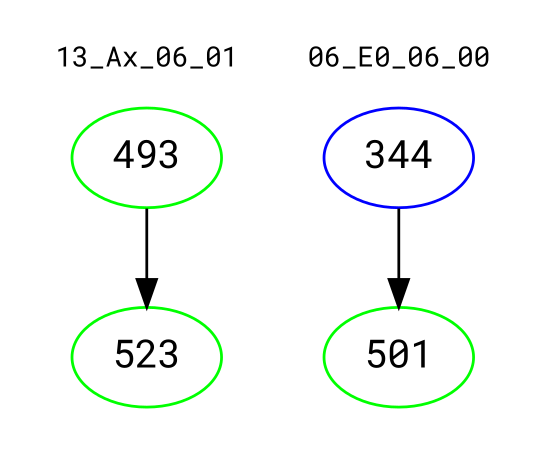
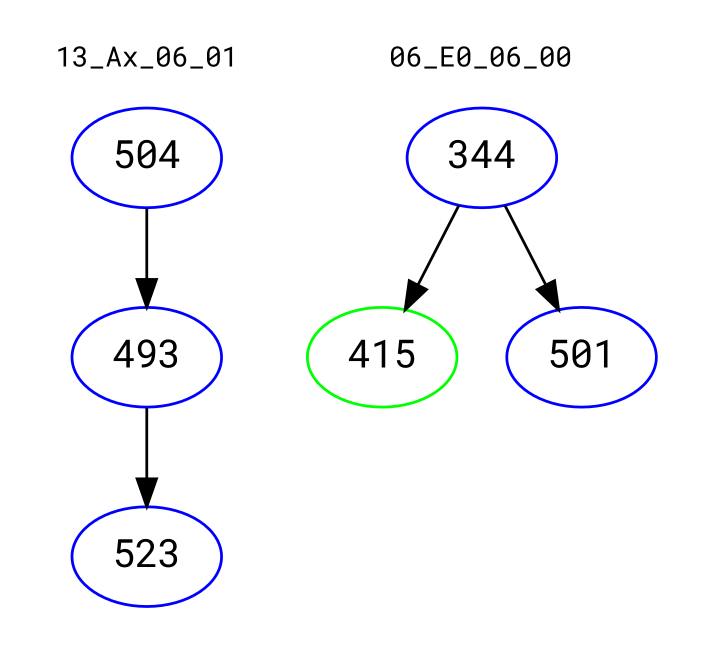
node "493": color green -> blue
node "504": added
node "523": color green -> blue
node "415": added
node "501": color green -> blue
